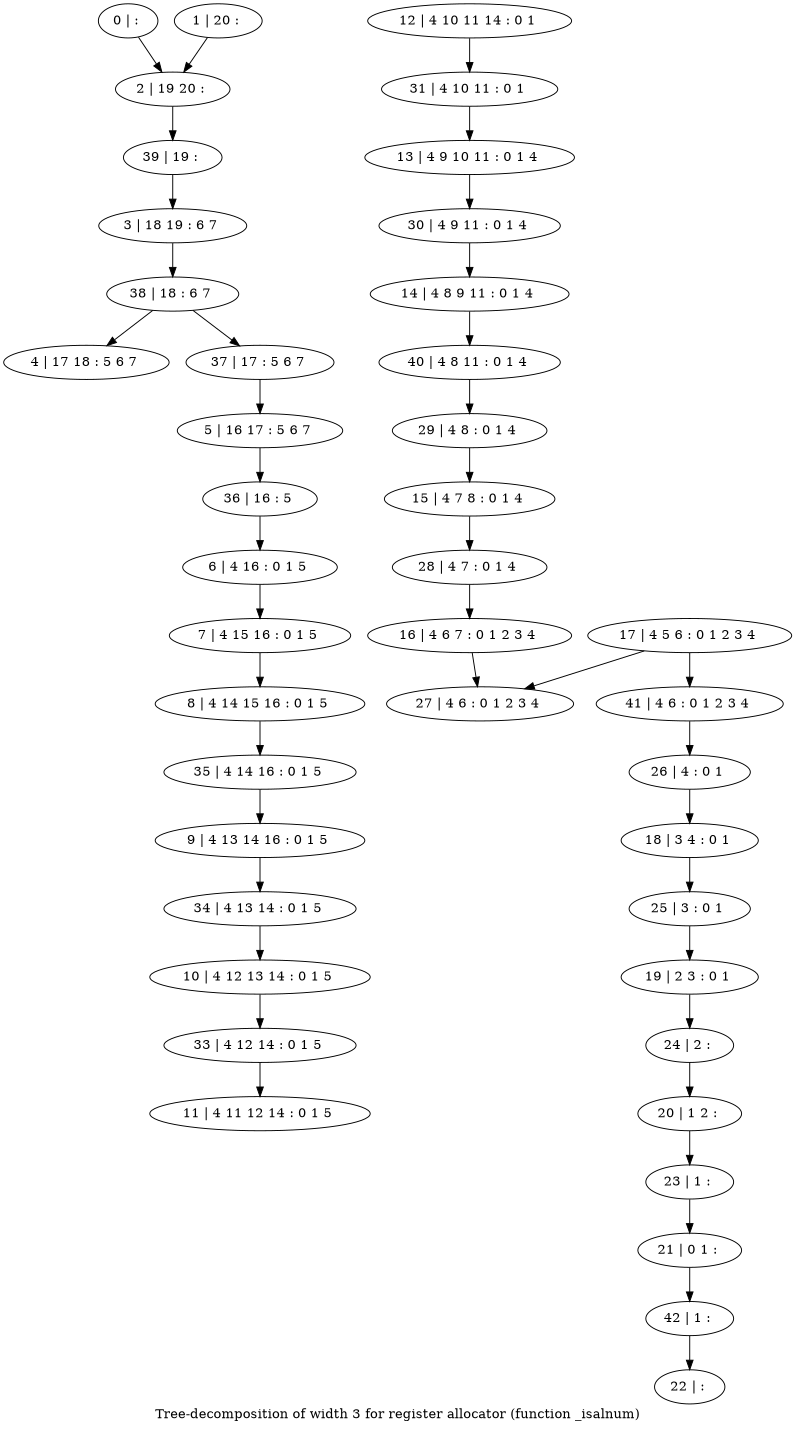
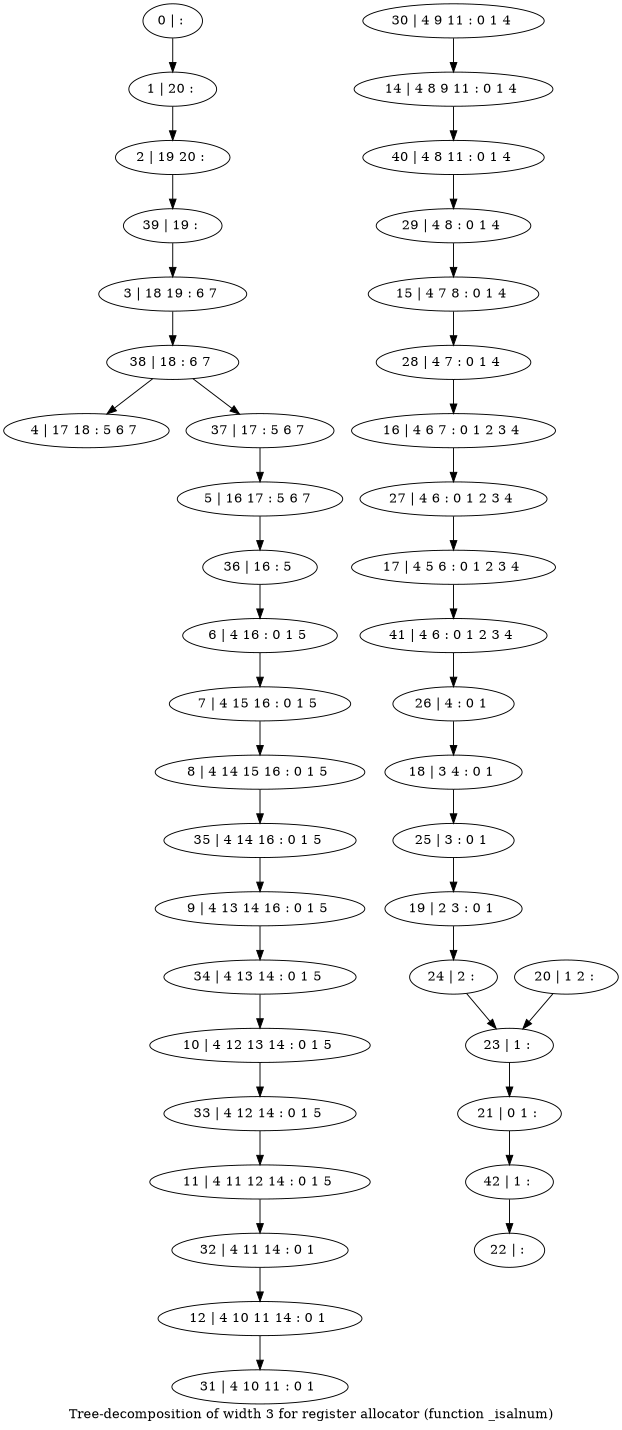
edge "0 | :" -> "2 | 19 20 :": now "0 | :" -> "1 | 20 :"
node "13 | 4 9 10 11 : 0 1 4": removed
edge "17 | 4 5 6 : 0 1 2 3 4" -> "27 | 4 6 : 0 1 2 3 4": reversed
edge "24 | 2 :" -> "20 | 1 2 :": now "24 | 2 :" -> "23 | 1 :"
node "32 | 4 11 14 : 0 1": added
